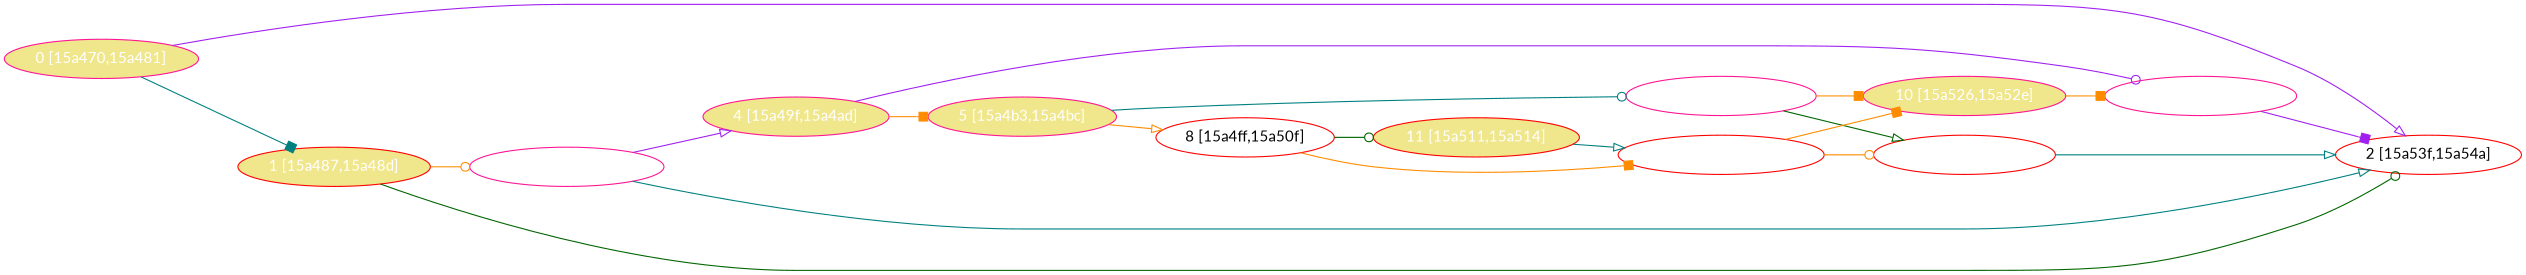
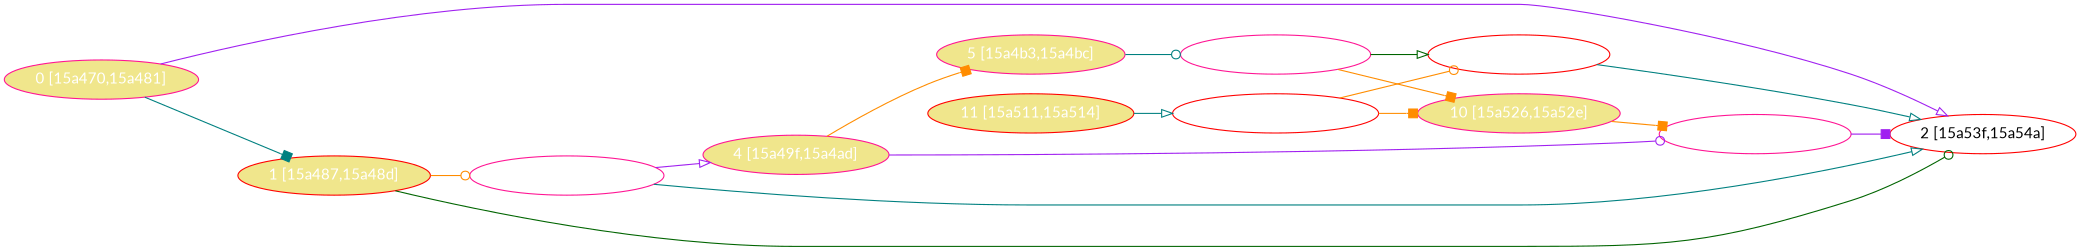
node "8 [15a4ff,15a50f]": removed
